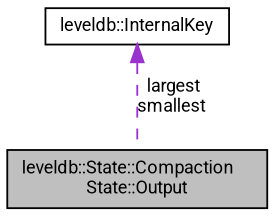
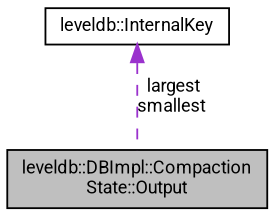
node "leveldb::State::Compaction State::Output": label "leveldb::State::Compaction State::Output" -> "leveldb::DBImpl::Compaction State::Output"
